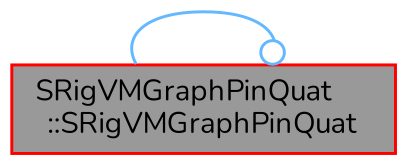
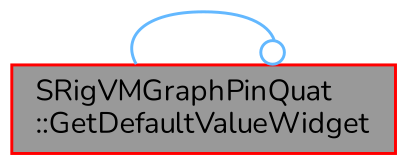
node "SRigVMGraphPinQuat ::SRigVMGraphPinQuat": label "SRigVMGraphPinQuat ::SRigVMGraphPinQuat" -> "SRigVMGraphPinQuat ::GetDefaultValueWidget"
